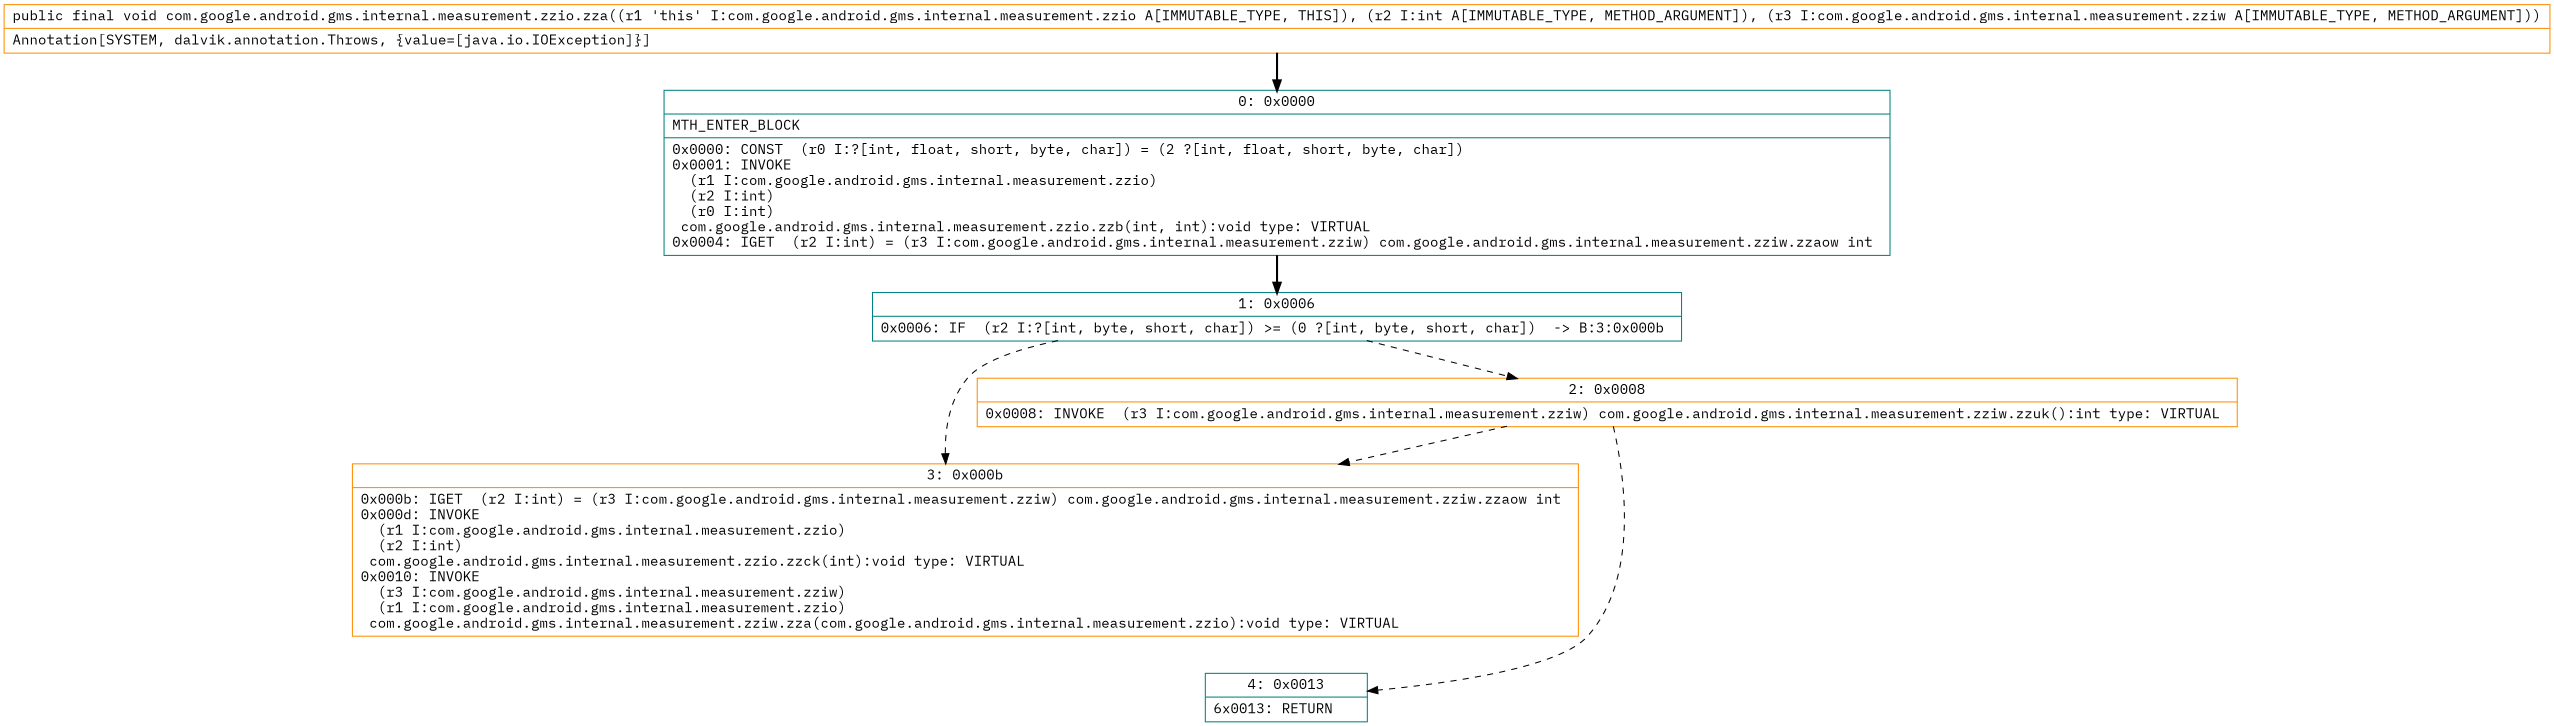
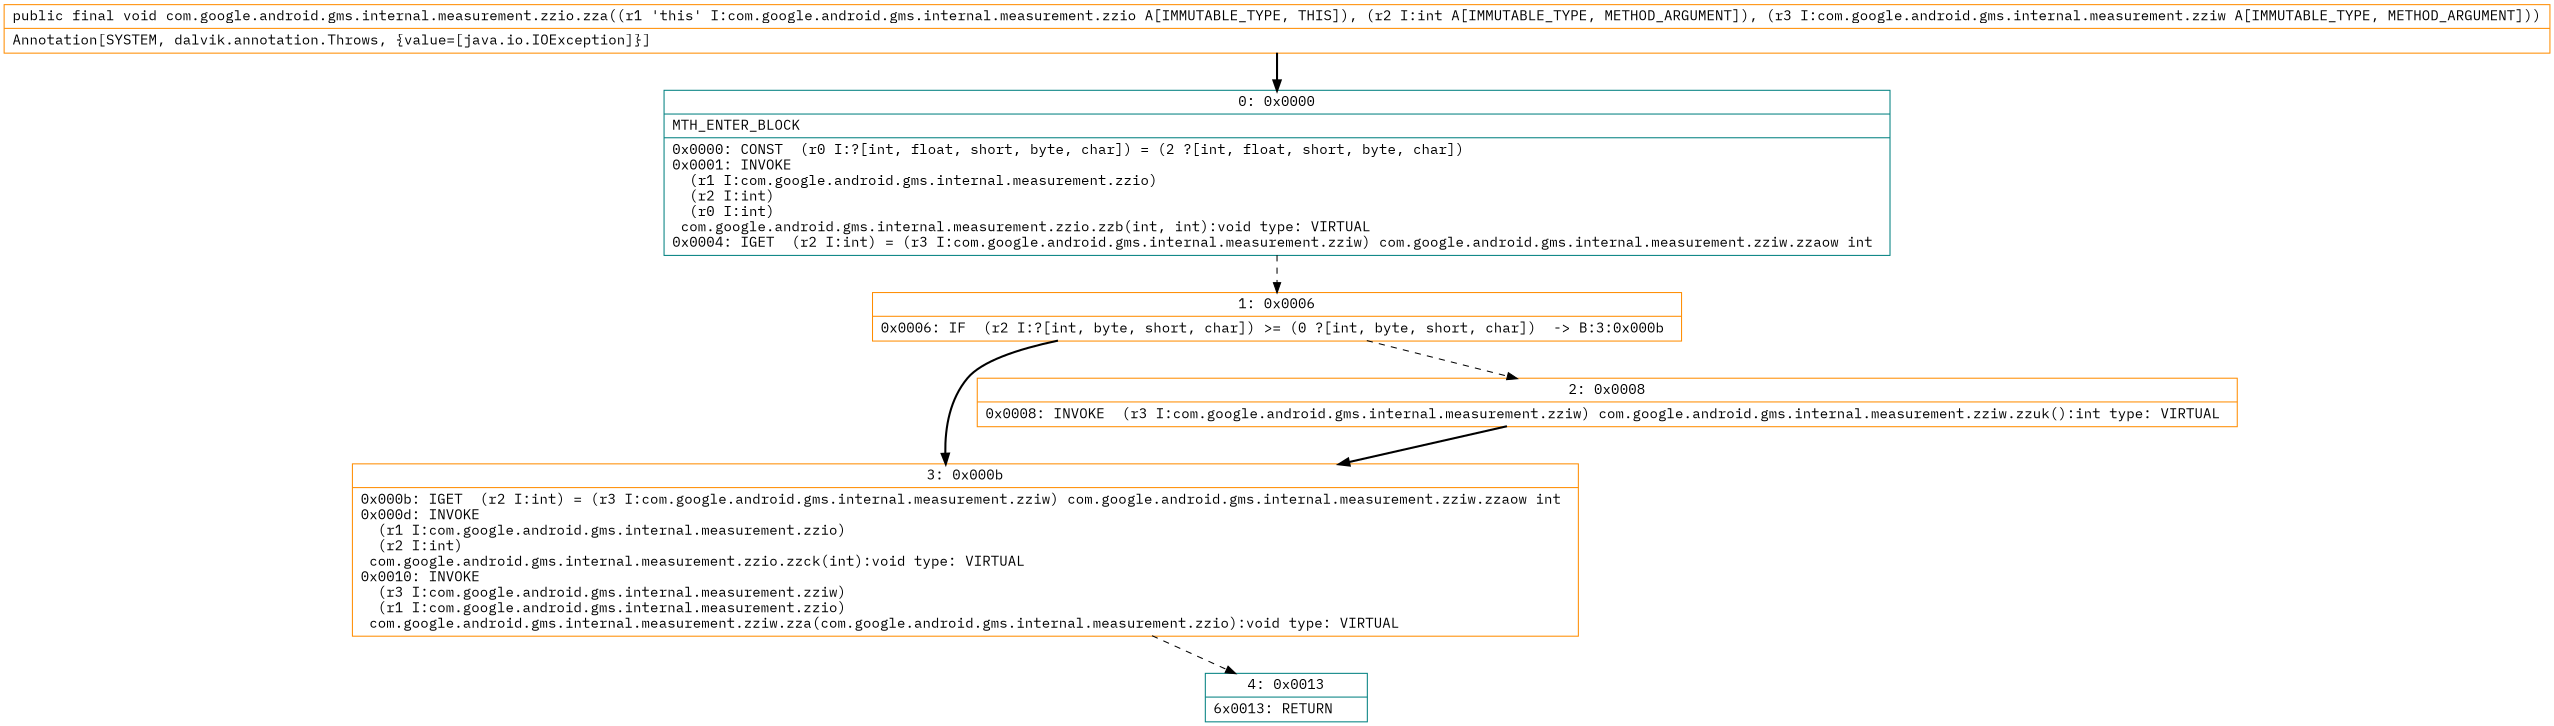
edge "0: 0x0000" -> "1: 0x0006": style bold -> dashed
node "1: 0x0006": color teal -> darkorange
edge "1: 0x0006" -> "3: 0x000b": style dashed -> bold
edge "2: 0x0008" -> "3: 0x000b": style dashed -> bold
edge "2: 0x0008" -> "4: 0x0013": now "3: 0x000b" -> "4: 0x0013"
